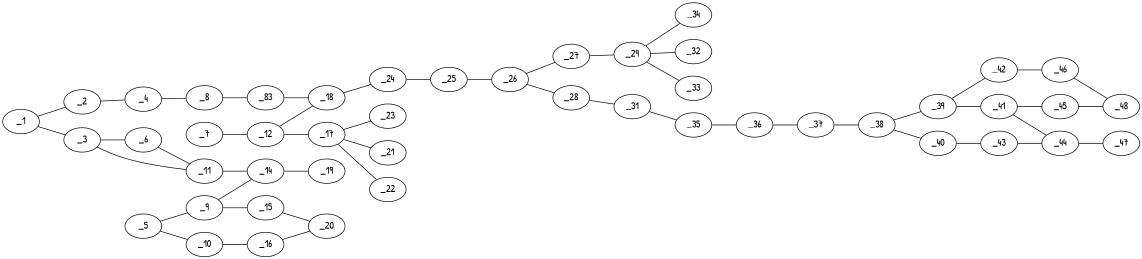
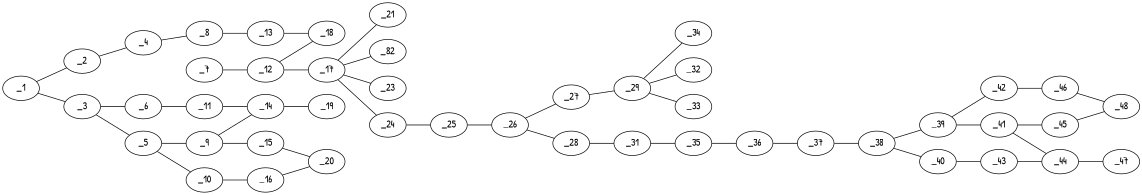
edge "_24" -- "_18": now "_24" -- "_17"
node "_83": label "_83" -> "_13"
edge "_3" -- "_11": now "_3" -- "_5"
node "_22": label "_22" -> "_82"
